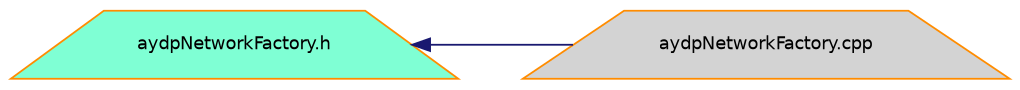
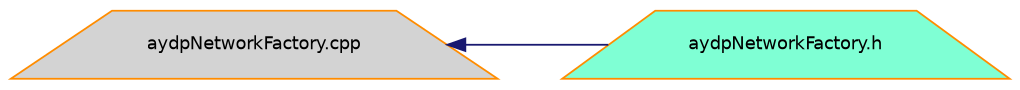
edge "aydpNetworkFactory.cpp" -> "aydpNetworkFactory.h": reversed
